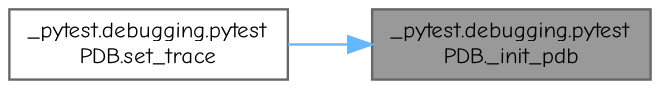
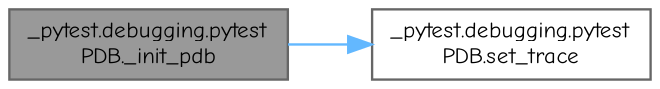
edge "_pytest.debugging.pytest PDB.set_trace" -> "_pytest.debugging.pytest PDB._init_pdb": reversed
